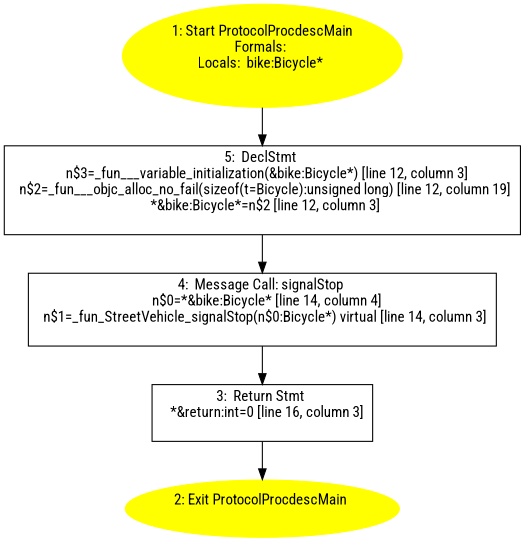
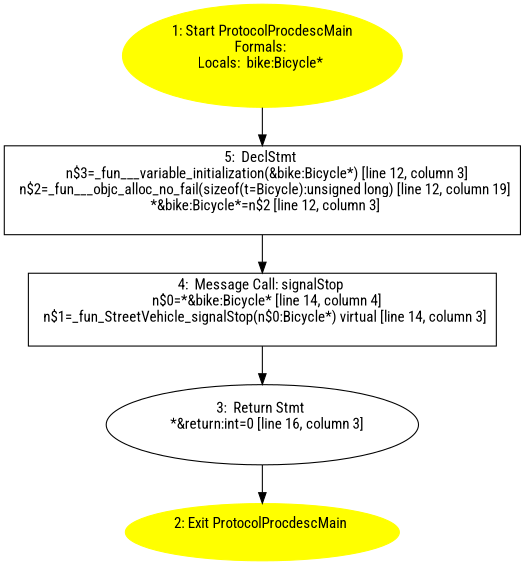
node "3:  Return Stmt *&return:int=0 [line 16, column 3]": shape box -> ellipse
